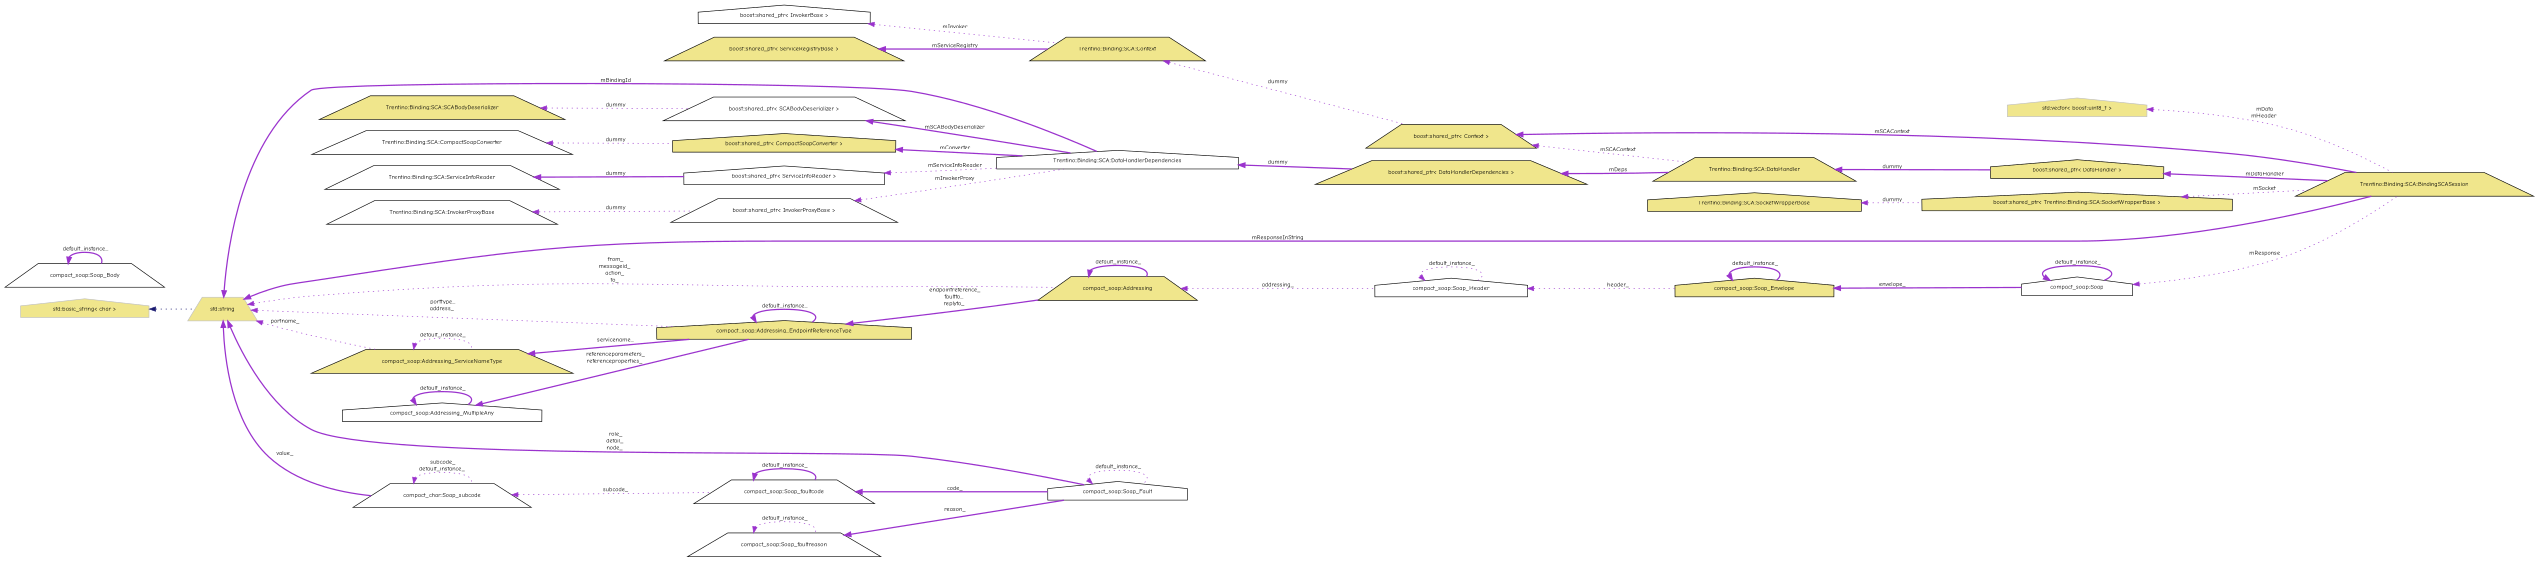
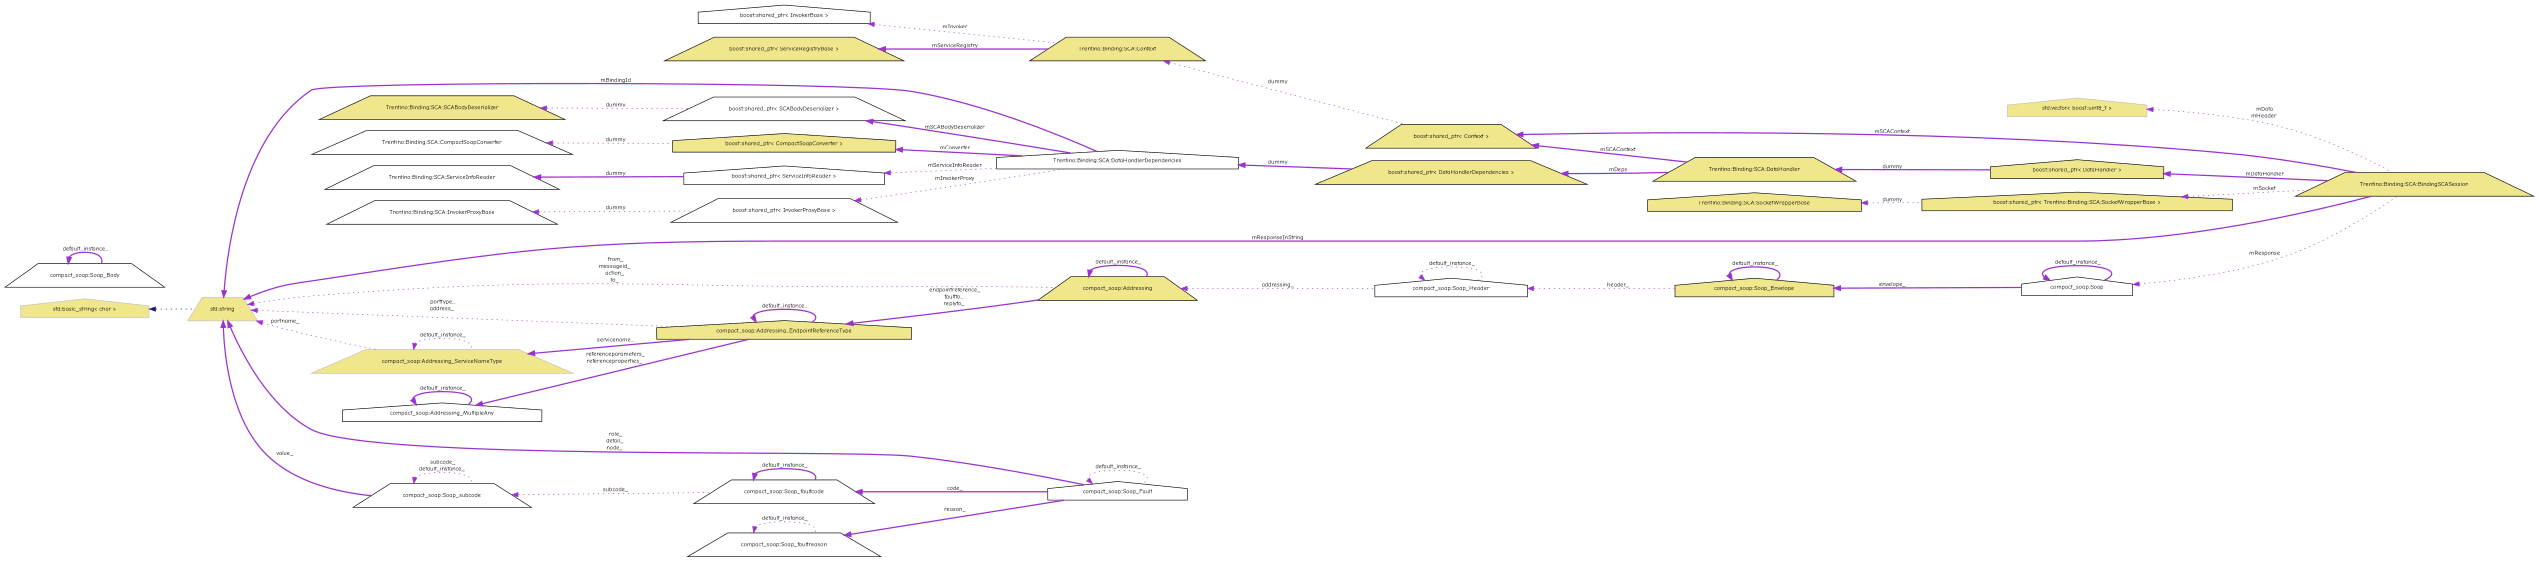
edge "Trentino::Binding::SCA::DataHandler" -> "boost::shared_ptr< Context >": style dotted -> bold
node "compact_soap::Addressing_ServiceNameType": color black -> grey75
node "compact_char::Soap_subcode": label "compact_char::Soap_subcode" -> "compact_soap::Soap_subcode"
